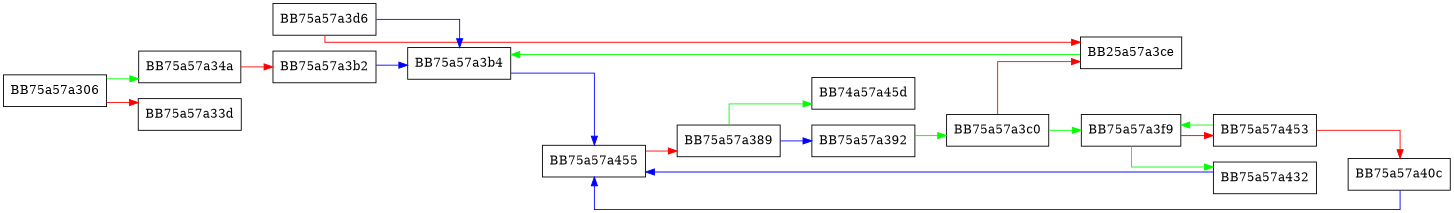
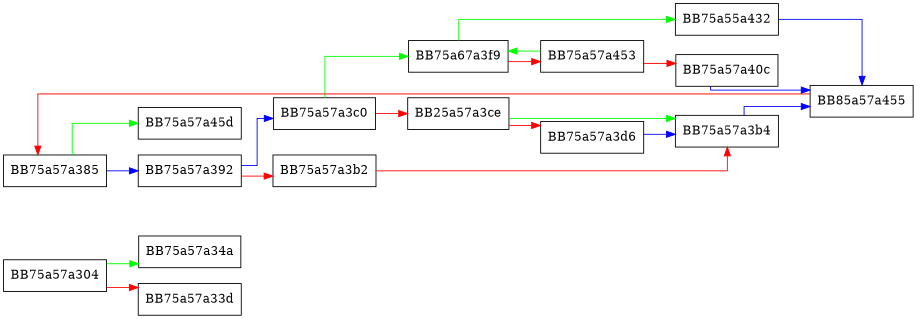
edge "BB75a57a3d6" -> "BB25a57a3ce": reversed
edge "BB75a57a3b2" -> "BB75a57a3b4": color blue -> red
edge "BB75a57a34a" -> "BB75a57a3b2": now "BB75a57a392" -> "BB75a57a3b2"
node "BB75a57a306": label "BB75a57a306" -> "BB75a57a304"
node "BB74a57a45d": label "BB74a57a45d" -> "BB75a57a45d"
node "BB75a57a3f9": label "BB75a57a3f9" -> "BB75a67a3f9"
edge "BB75a57a392" -> "BB75a57a3c0": color green -> blue
node "BB75a57a389": label "BB75a57a389" -> "BB75a57a385"
node "BB75a57a455": label "BB75a57a455" -> "BB85a57a455"
node "BB75a57a432": label "BB75a57a432" -> "BB75a55a432"
